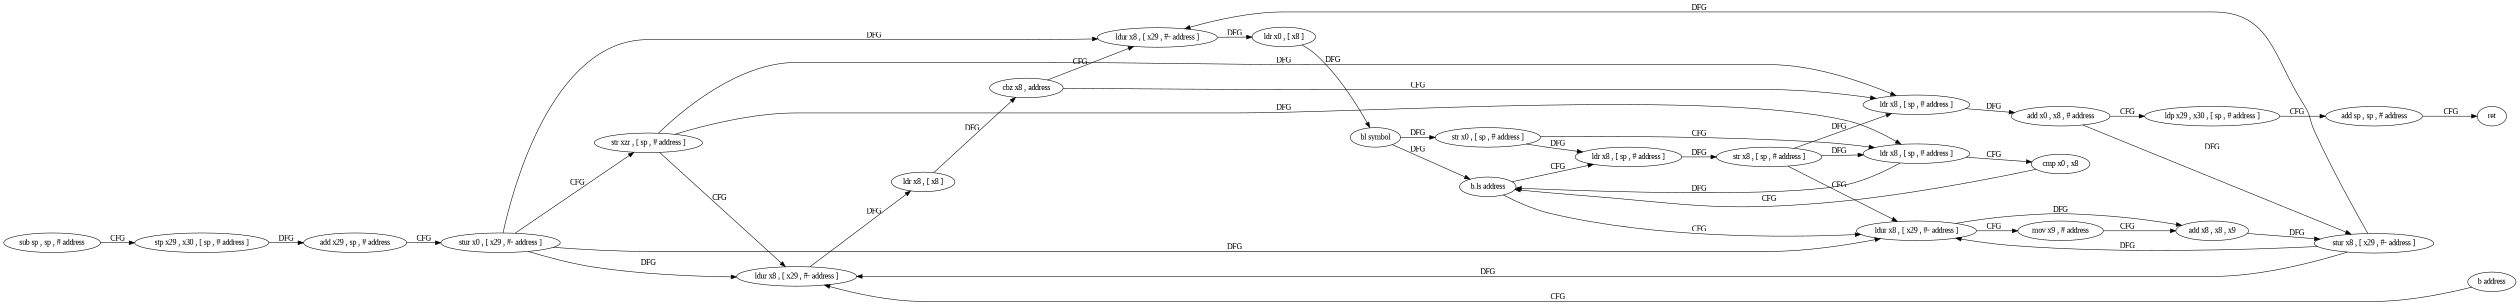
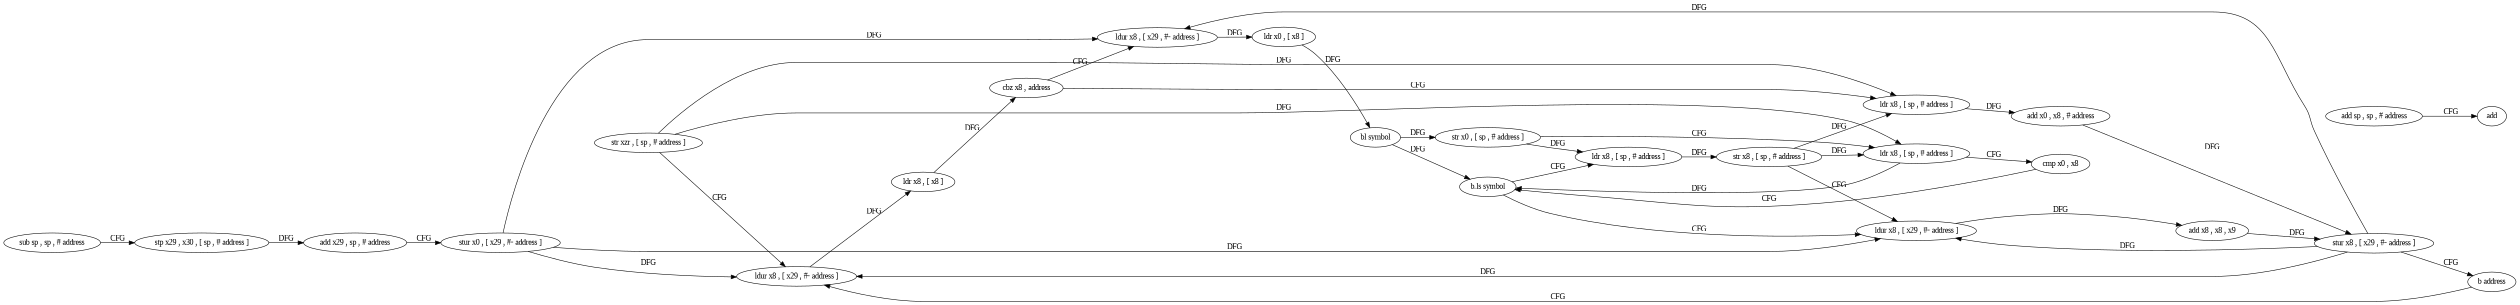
node "ldp x29 , x30 , [ sp , # address ]": removed
node "ret": label "ret" -> "add"
node "b.ls address": label "b.ls address" -> "b.ls symbol"
edge "stur x0 , [ x29 , #- address ]" -> "str xzr , [ sp , # address ]": removed, label "CFG"
node "mov x9 , # address": removed
edge "stur x8 , [ x29 , #- address ]" -> "b address": added, label "CFG"
